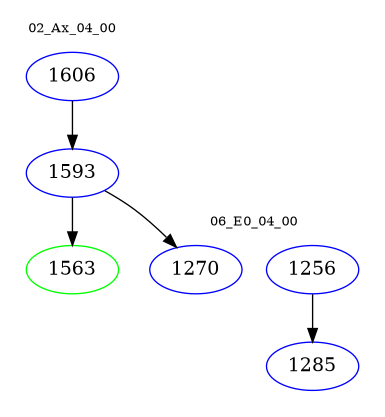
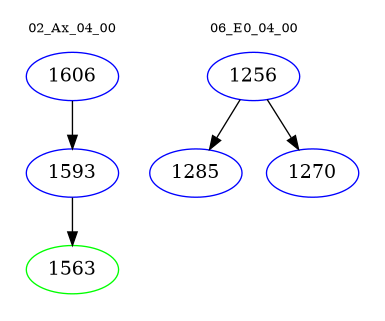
edge "1593" -> "1270": now "1256" -> "1270"
